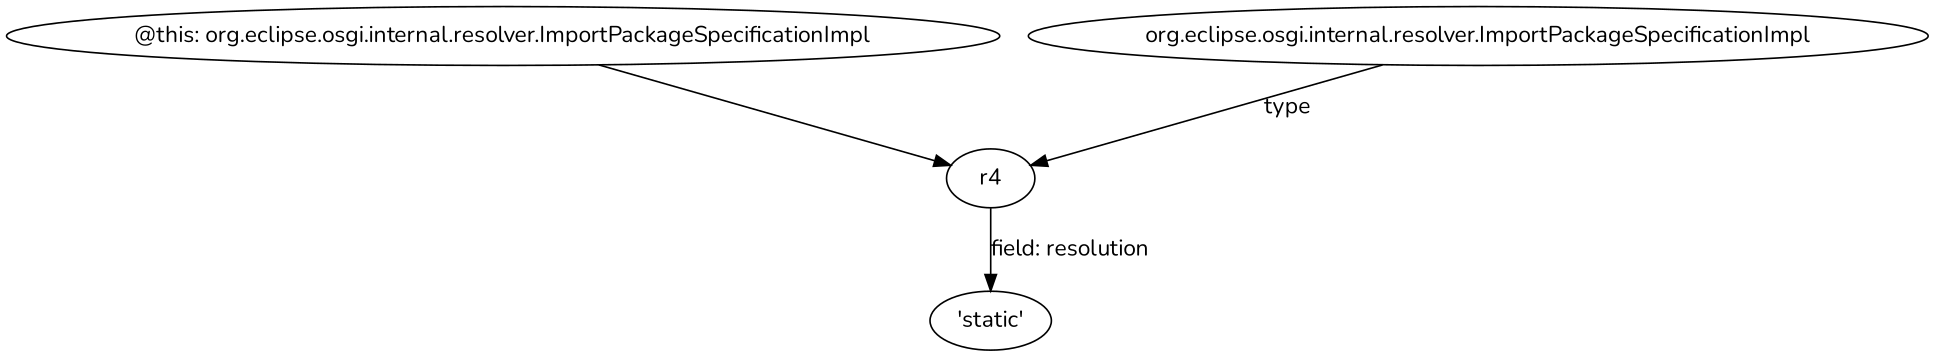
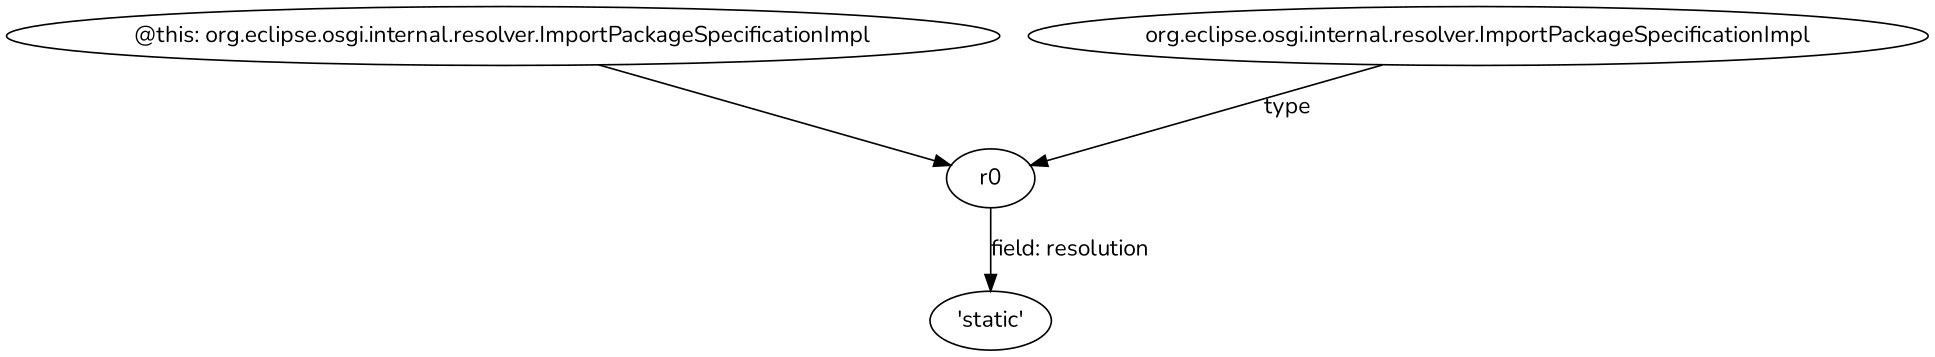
node "r4": label "r4" -> "r0"
